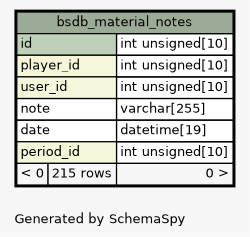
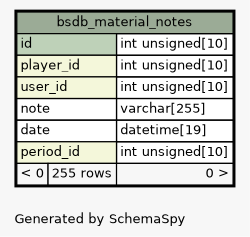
node "bsdb_material_notes": text "215 rows" -> "255 rows"
